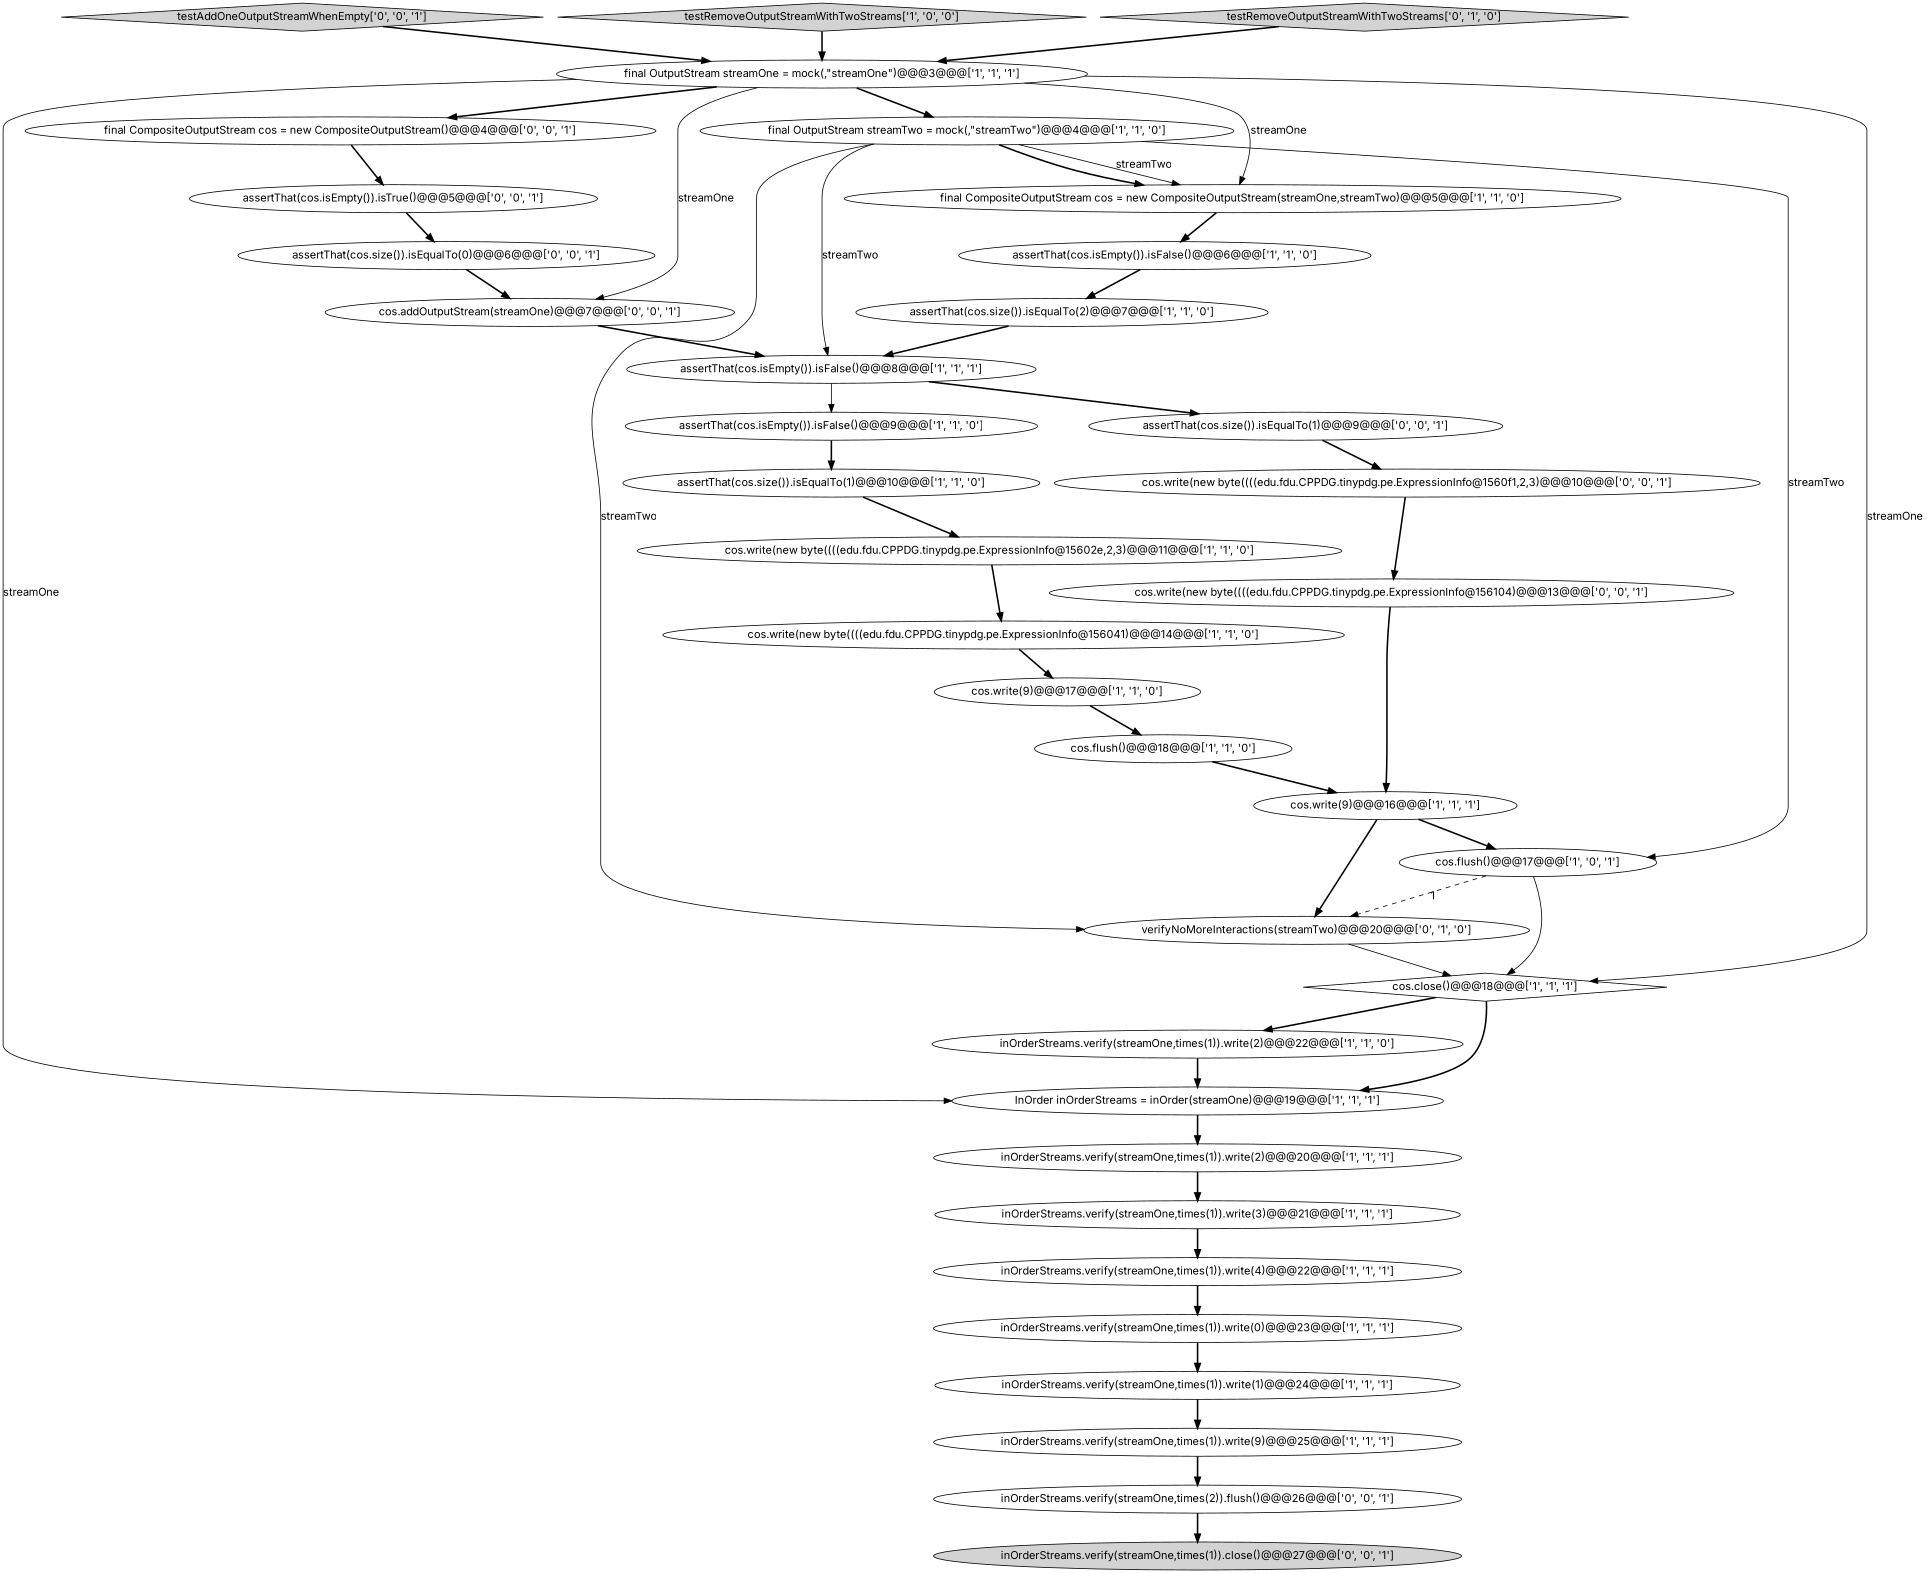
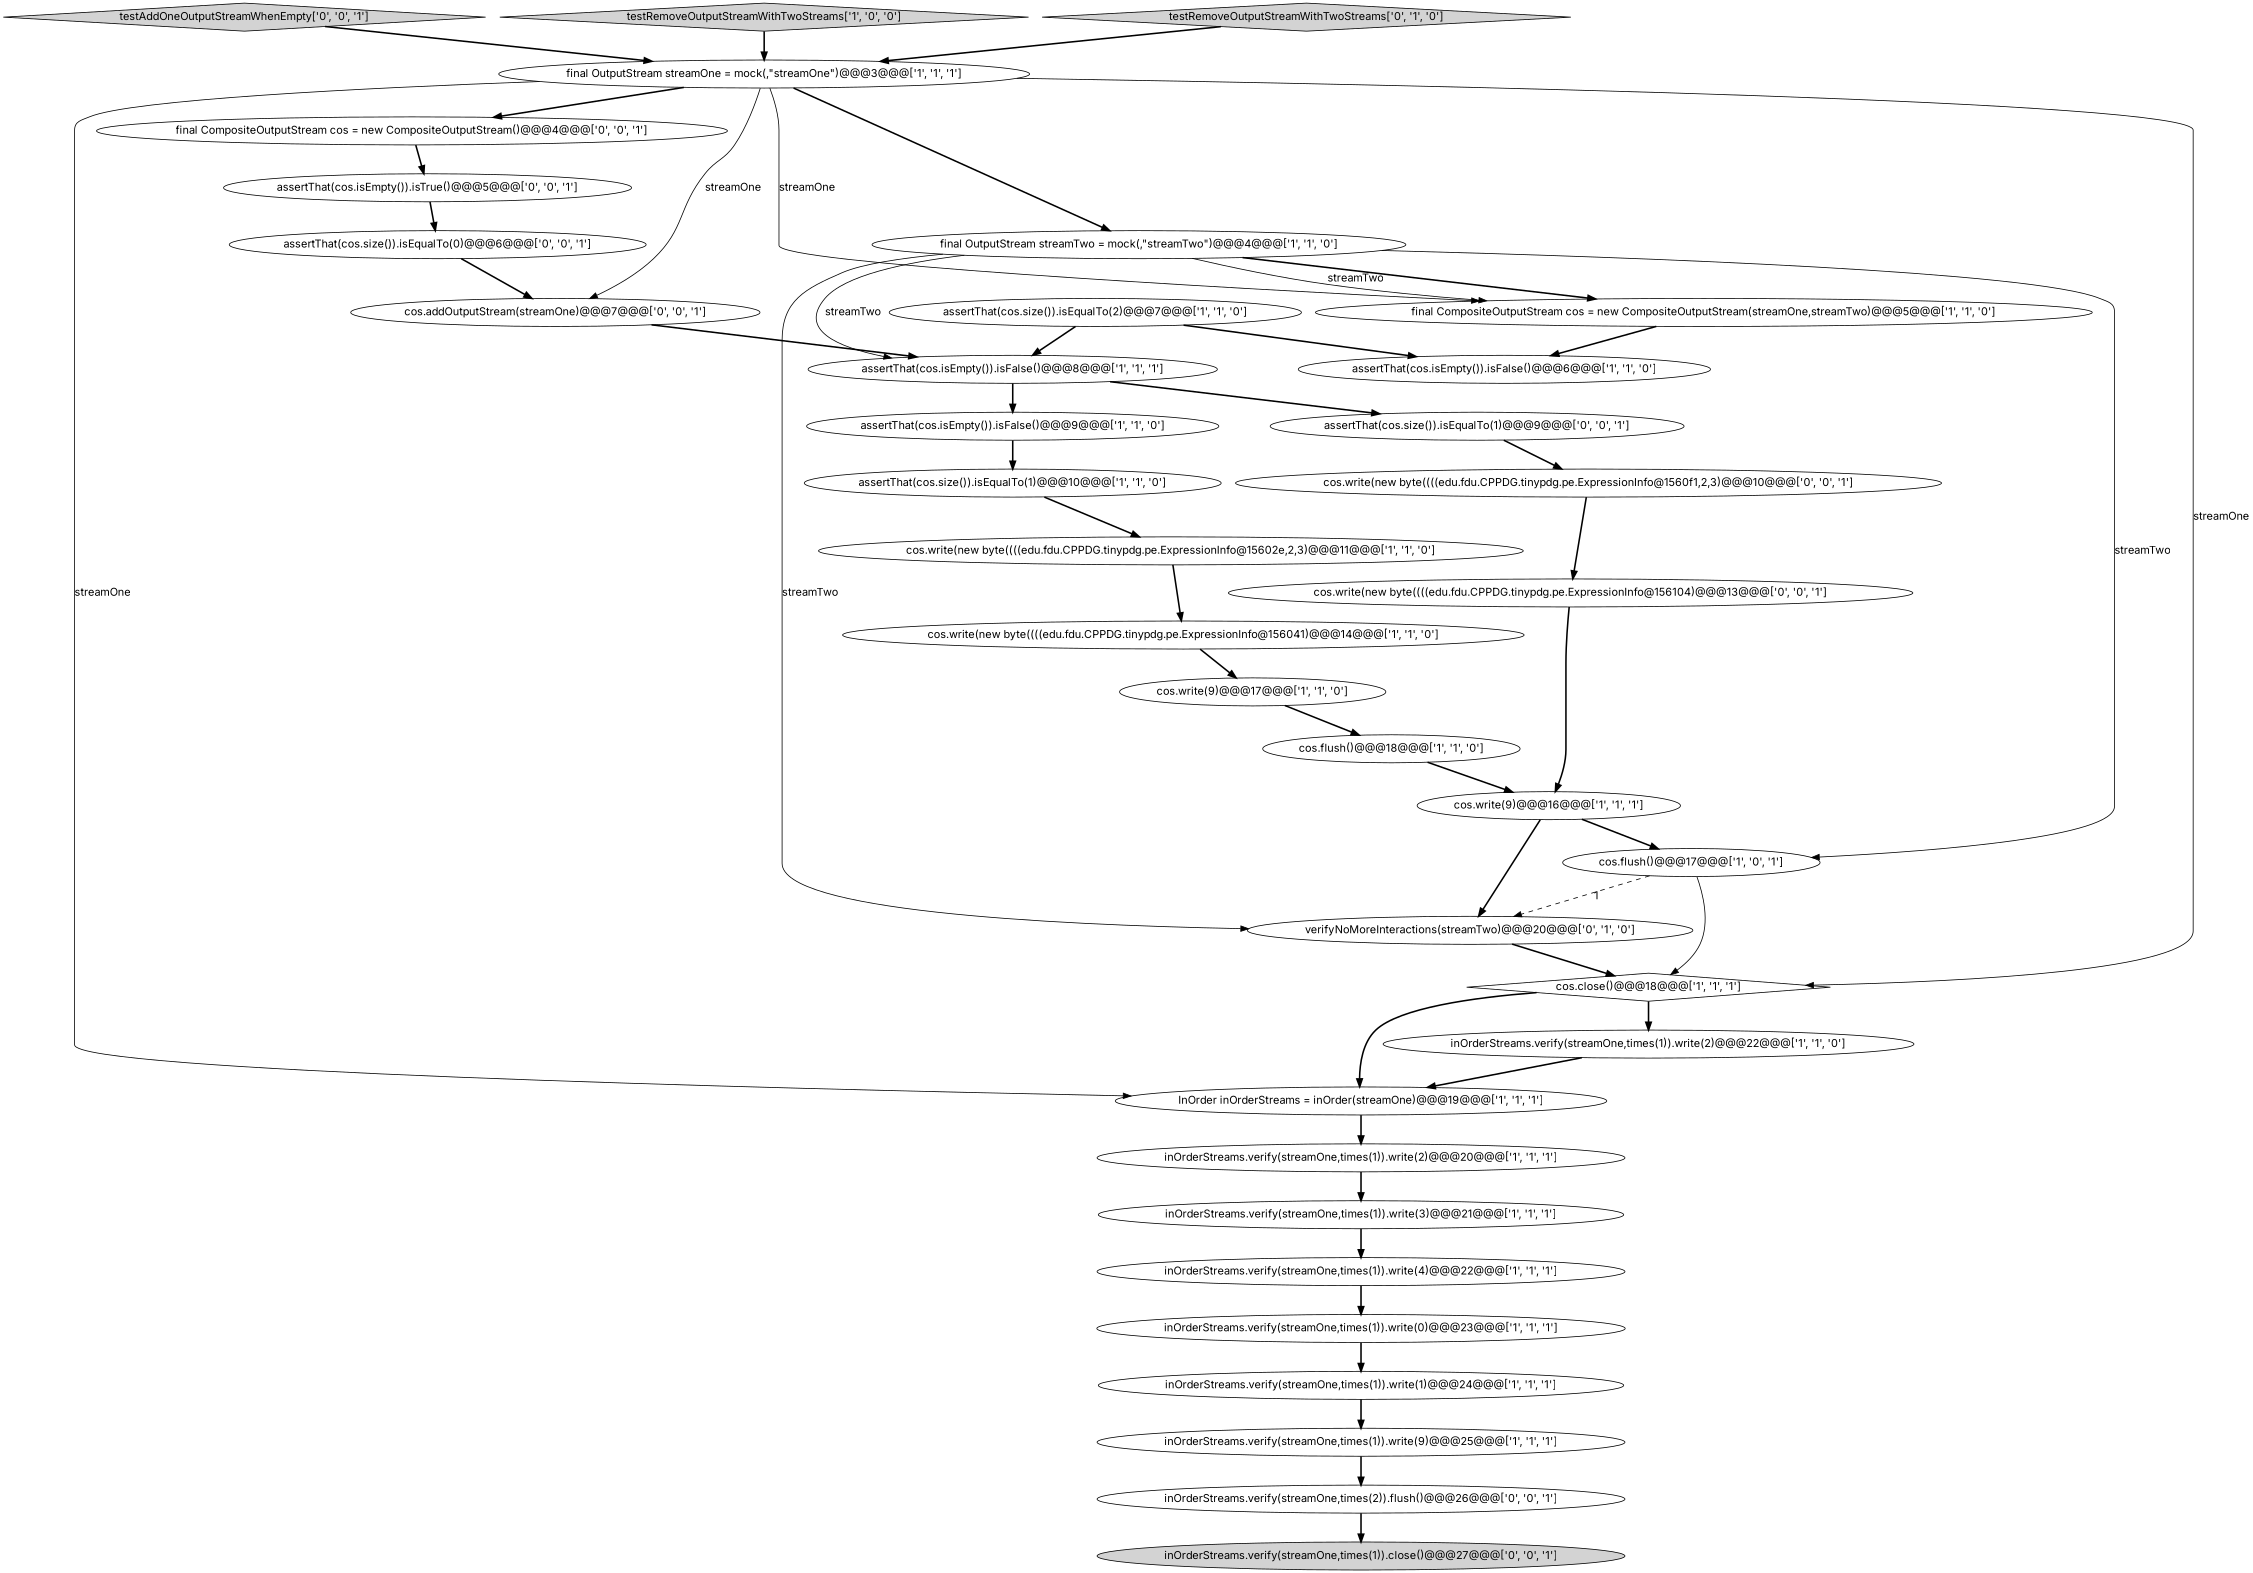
edge "assertThat(cos.isEmpty()).isFalse()@@@6@@@['1', '1', '0']" -> "assertThat(cos.size()).isEqualTo(2)@@@7@@@['1', '1', '0']": reversed
edge "assertThat(cos.isEmpty()).isFalse()@@@8@@@['1', '1', '1']" -> "assertThat(cos.isEmpty()).isFalse()@@@9@@@['1', '1', '0']": style solid -> bold
edge "verifyNoMoreInteractions(streamTwo)@@@20@@@['0', '1', '0']" -> "cos.close()@@@18@@@['1', '1', '1']": style solid -> bold
